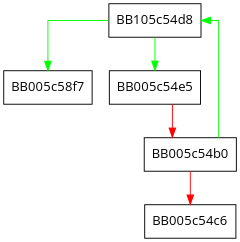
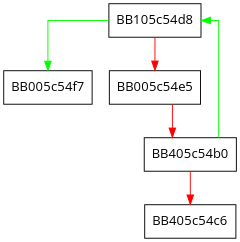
edge "BB105c54d8" -> "BB005c54e5": color green -> red
node "BB005c58f7": label "BB005c58f7" -> "BB005c54f7"
node "BB005c54b0": label "BB005c54b0" -> "BB405c54b0"
node "BB005c54c6": label "BB005c54c6" -> "BB405c54c6"
